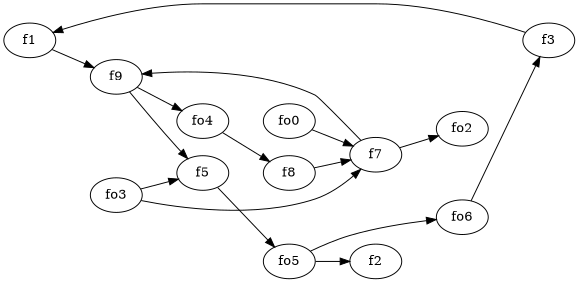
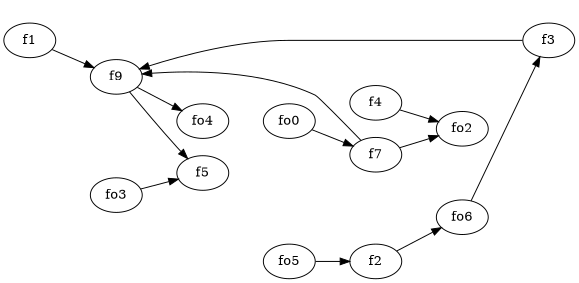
edge "f3" -> "f1": now "f3" -> "f9"
node "f4": added
node "f8": removed
edge "fo3" -> "f7": removed
edge "f5" -> "fo5": removed
edge "fo5" -> "fo6": now "f2" -> "fo6"
